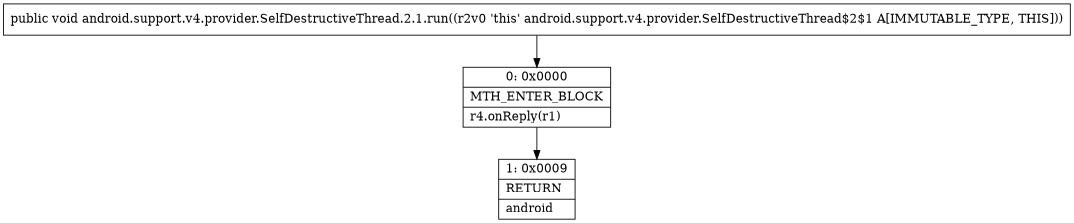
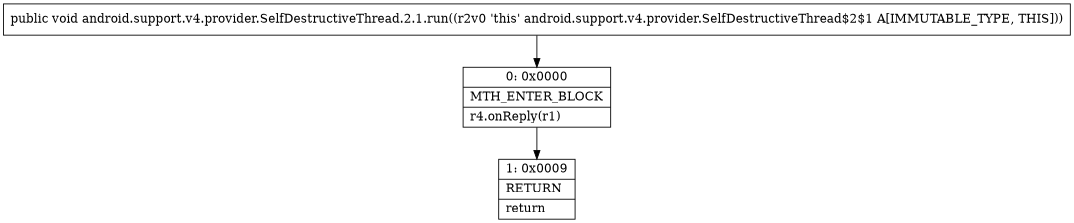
node "1: 0x0009": text "android" -> "return"
